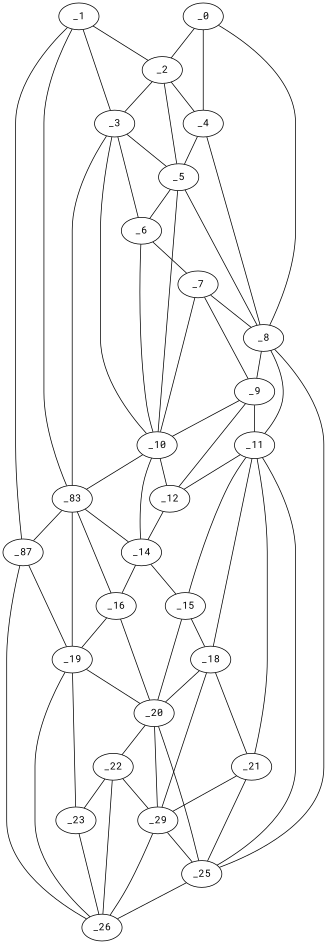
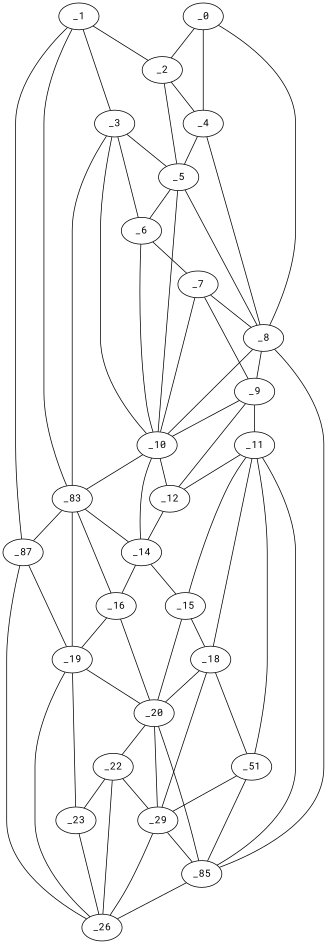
edge "_2" -- "_3": removed
edge "_8" -- "_11": now "_8" -- "_10"
node "_21": label "_21" -> "_51"
node "_25": label "_25" -> "_85"
